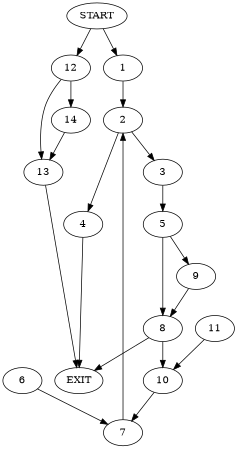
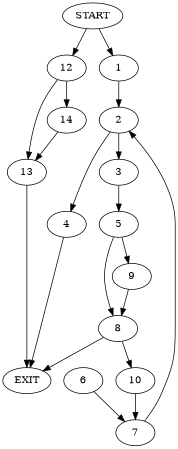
node "11": removed
